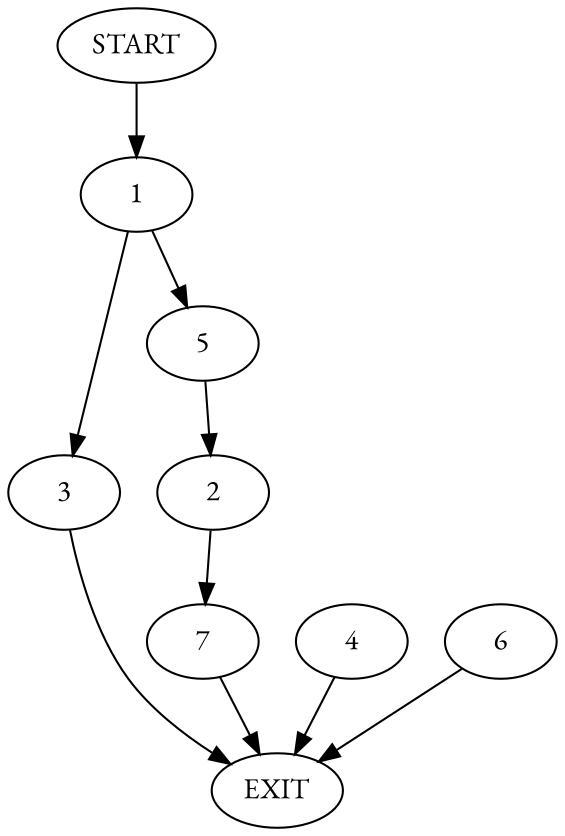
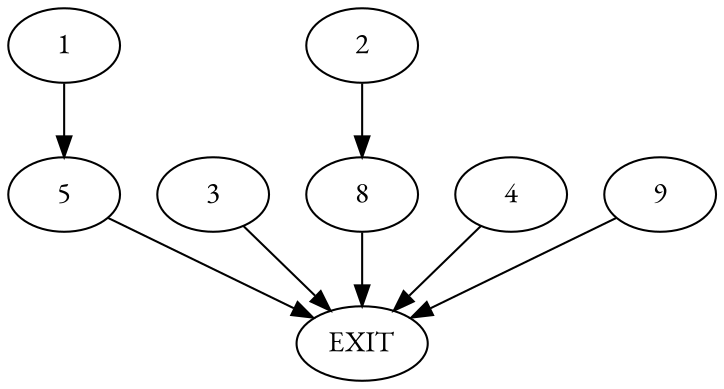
node "START": removed
edge "1" -> "3": removed
edge "5" -> "2": now "5" -> "EXIT"
node "7": label "7" -> "8"
node "6": label "6" -> "9"
